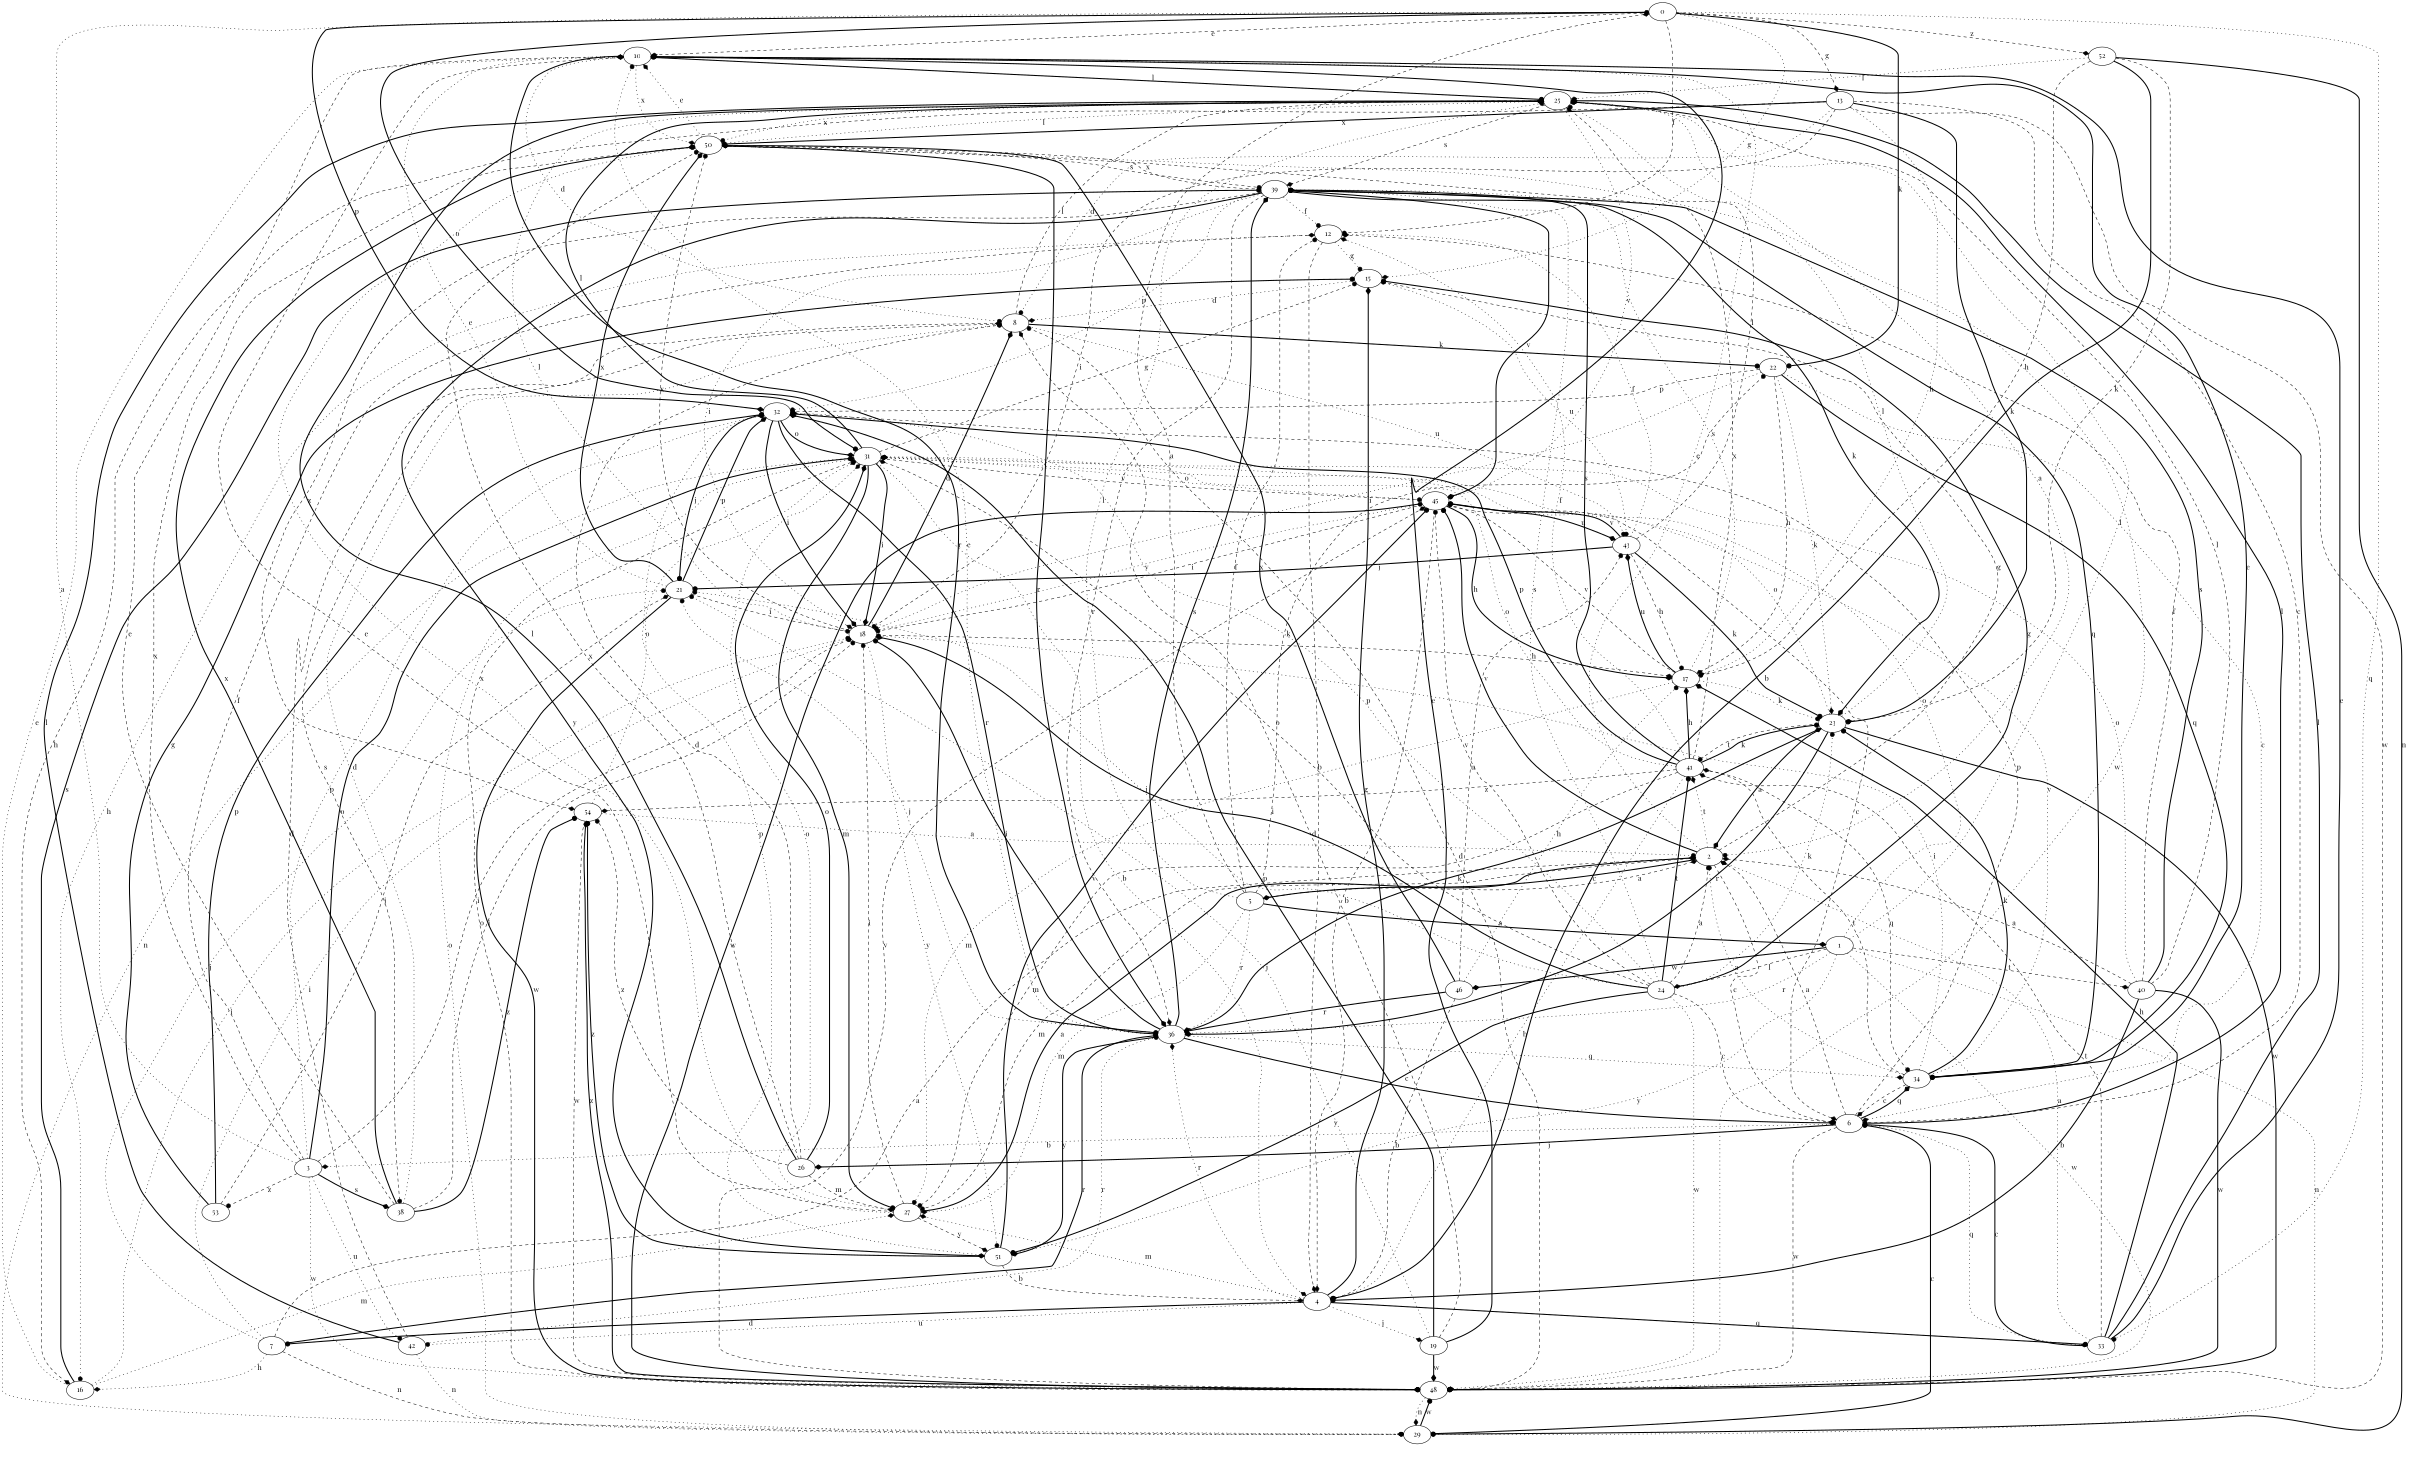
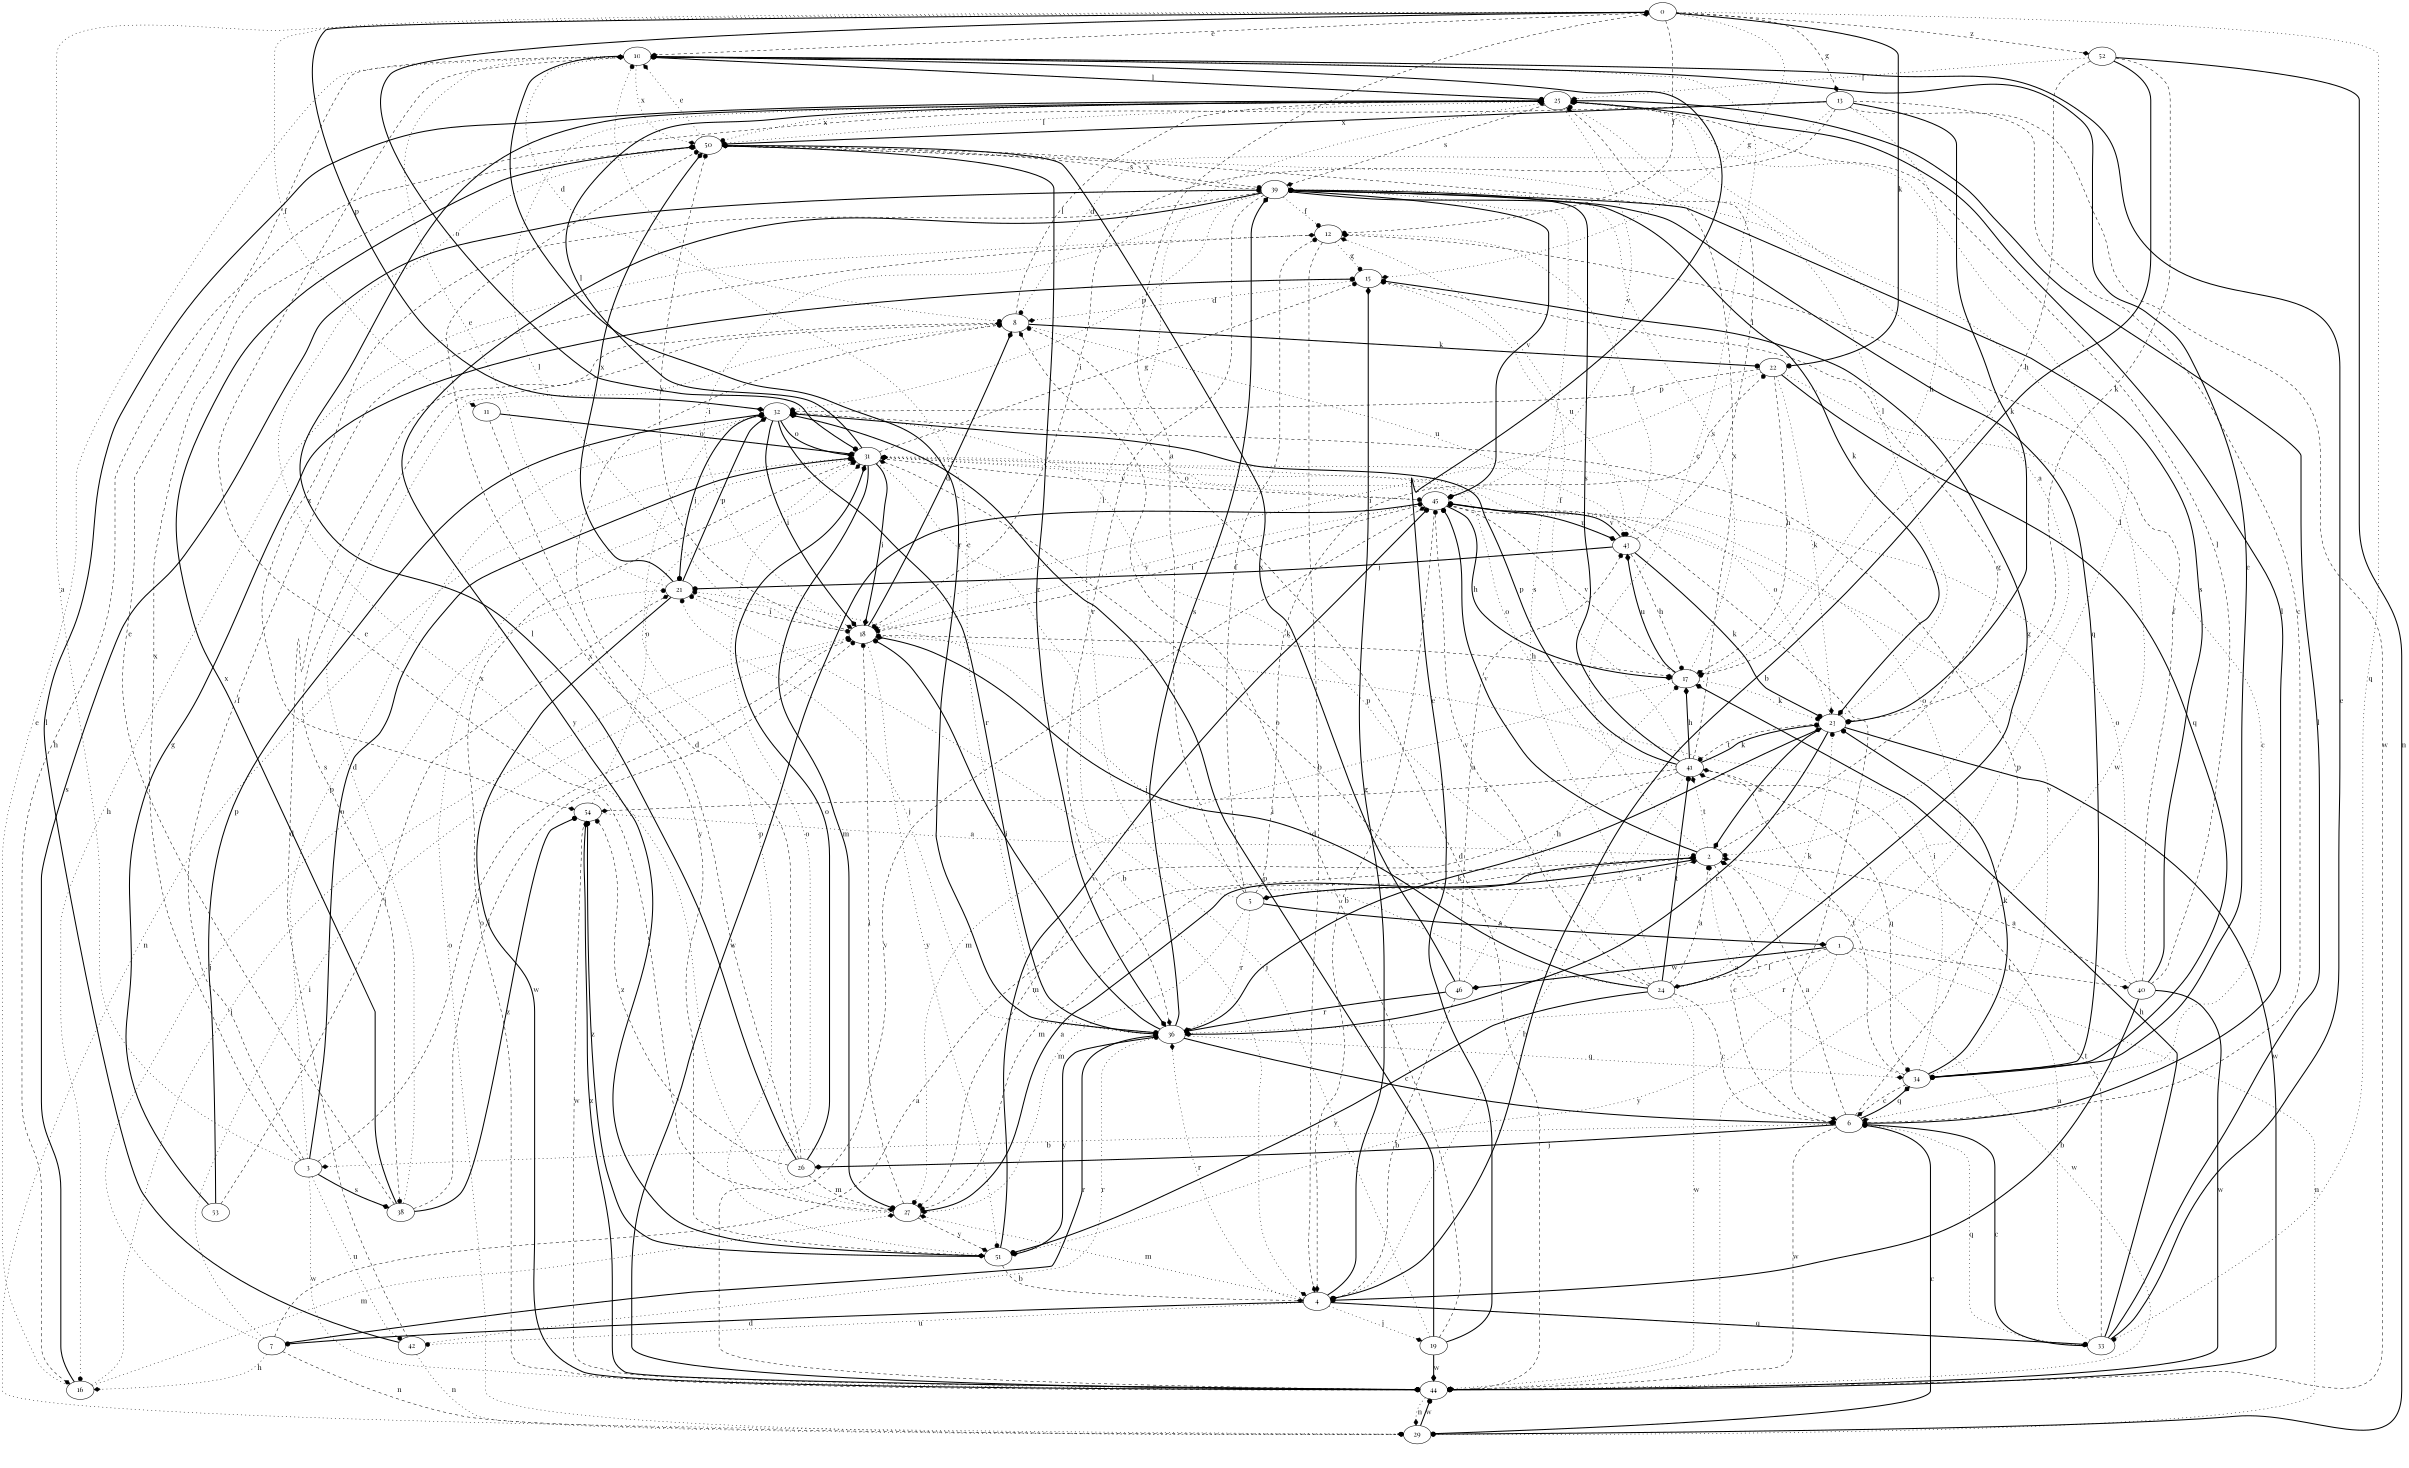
node "11": added
edge "3" -> "53": removed, label "z"
node "48": label "48" -> "44"
